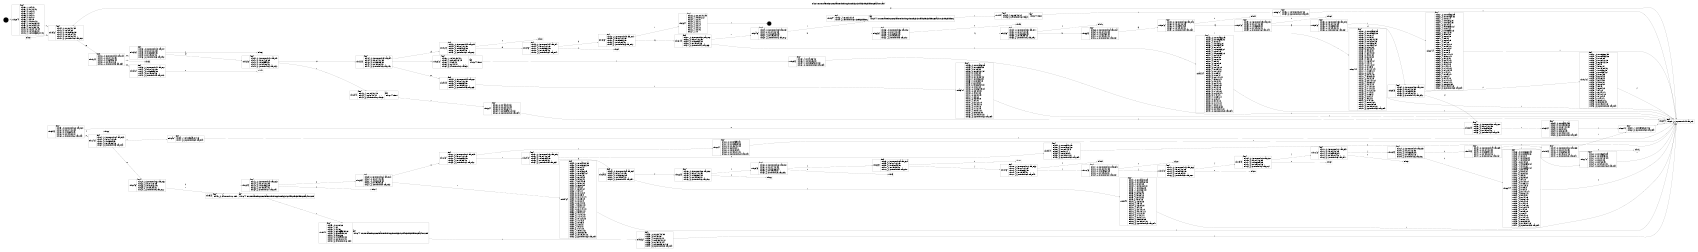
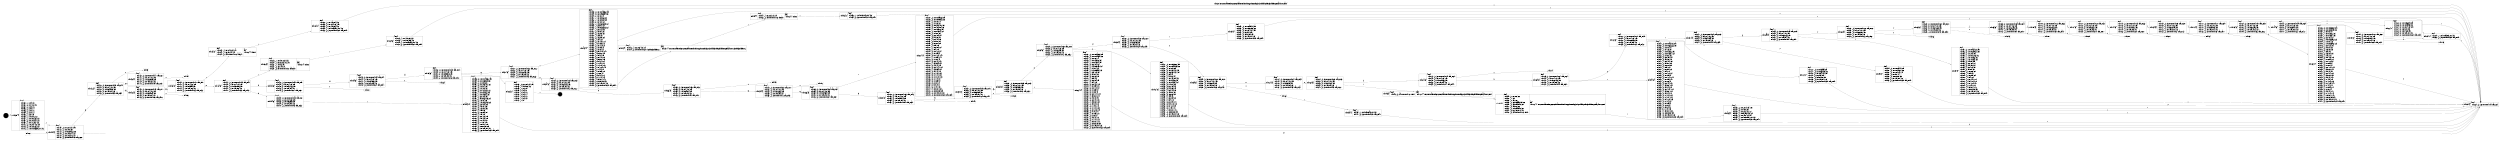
edge "0x4015fb [25]" -> "0x4015e2 [25]": reversed
edge "0x401614 [25]" -> "0x401b3a [12]": now "0x401882" -> "0x401b3a [12]"
